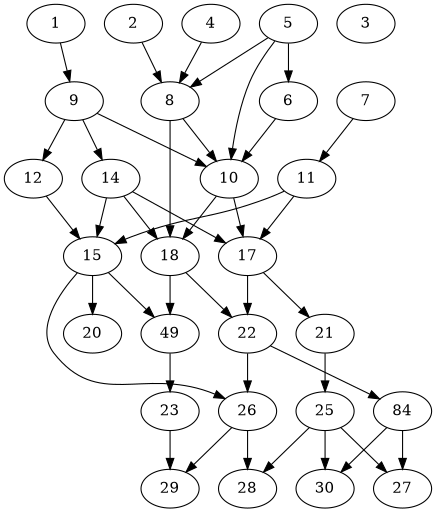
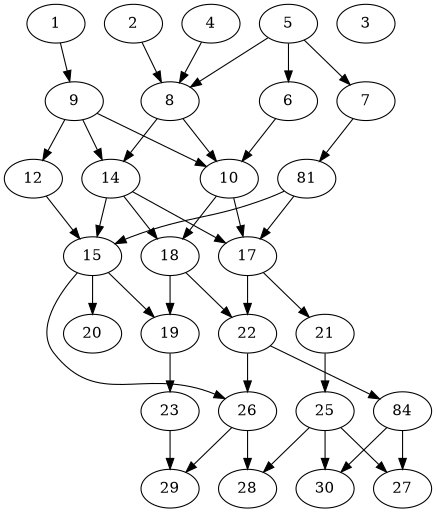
edge "5" -> "10": now "5" -> "7"
edge "8" -> "18": now "8" -> "14"
node "11": label "11" -> "81"
node "49": label "49" -> "19"
